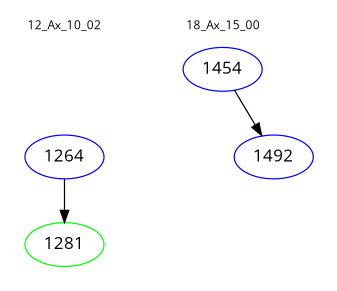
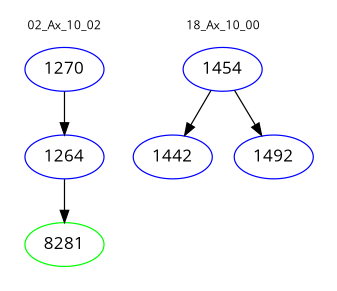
cluster "12_Ax_10_02": label "12_Ax_10_02" -> "02_Ax_10_02"
cluster "18_Ax_15_00": label "18_Ax_15_00" -> "18_Ax_10_00"
node "1270": added
node "1442": added
node "1281": label "1281" -> "8281"
